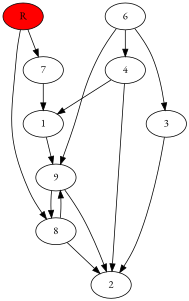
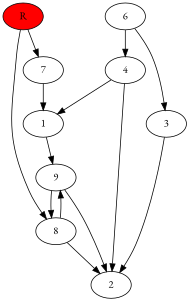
edge "6" -> "9": removed
